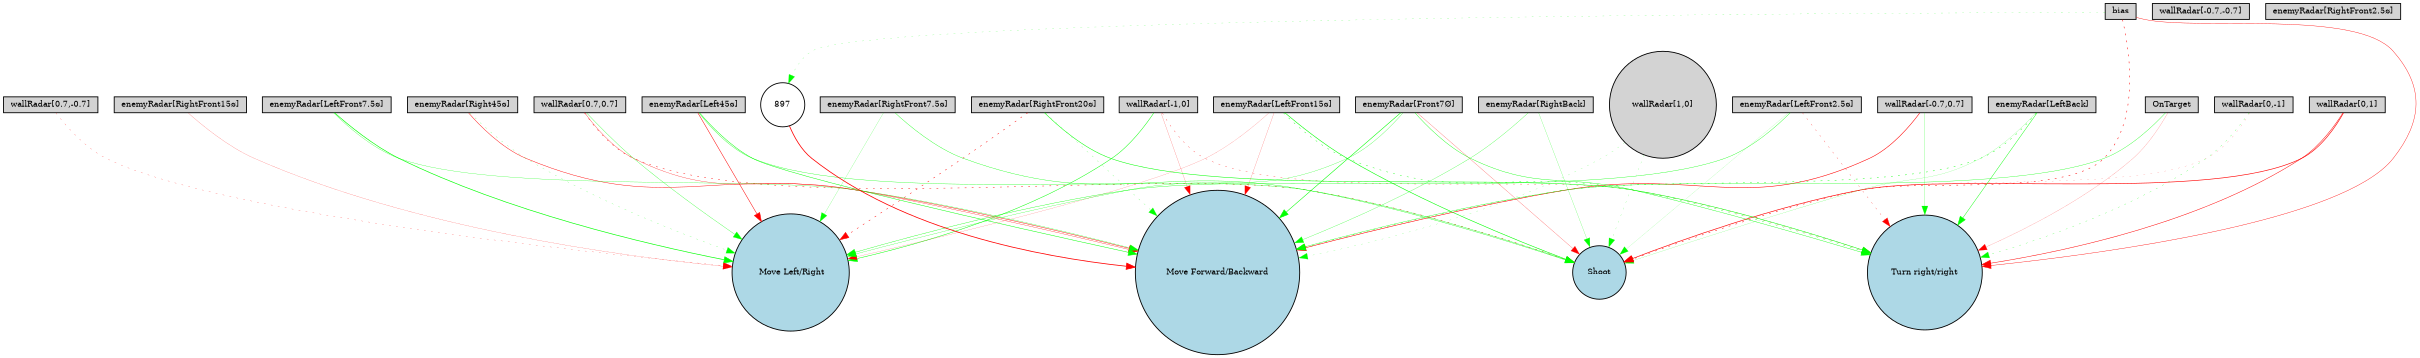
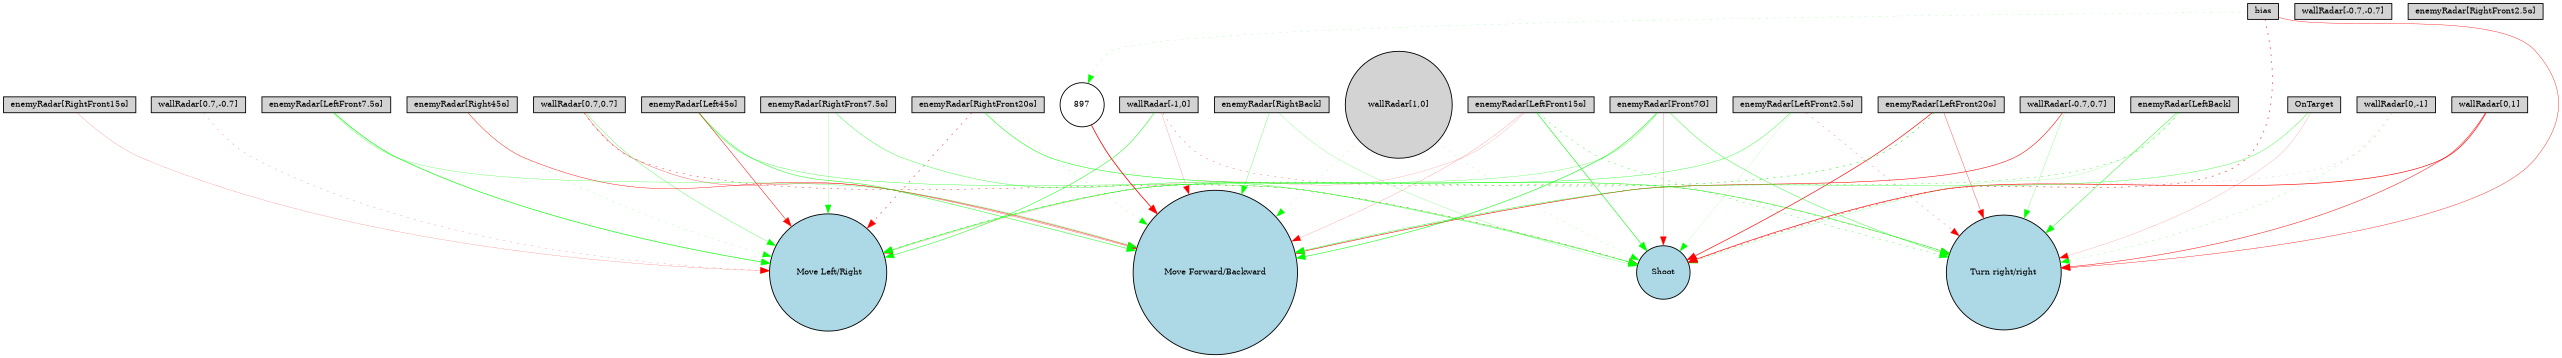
node "enemyRadar[LeftFront20ø]": added
